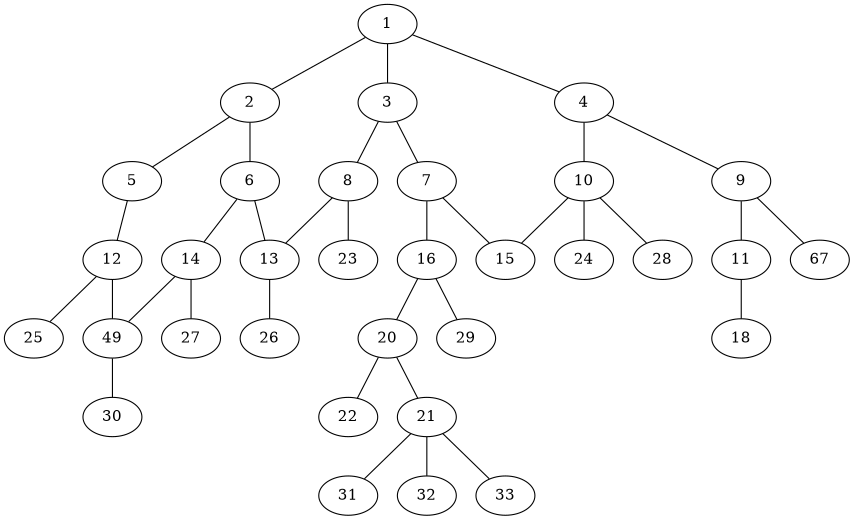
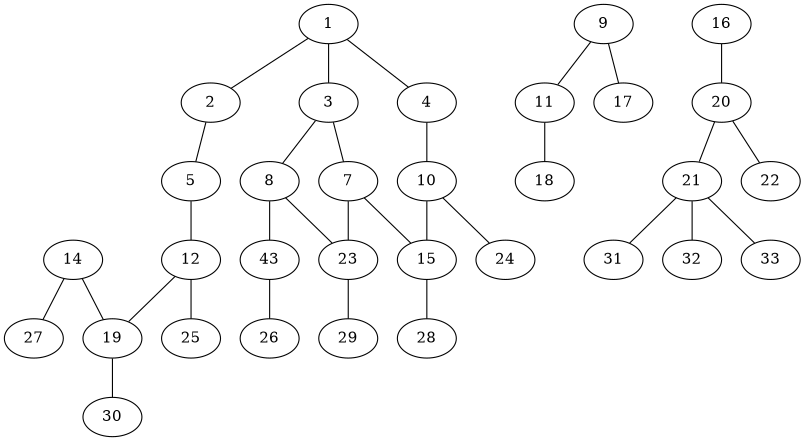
edge "4" -- "9": removed
node "6": removed
edge "10" -- "28": now "15" -- "28"
edge "7" -- "16": now "7" -- "23"
node "13": label "13" -> "43"
node "67": label "67" -> "17"
edge "16" -- "29": now "23" -- "29"
node "49": label "49" -> "19"
